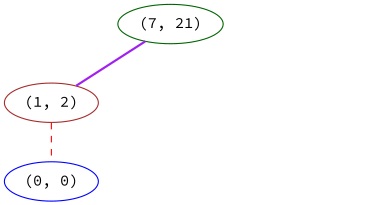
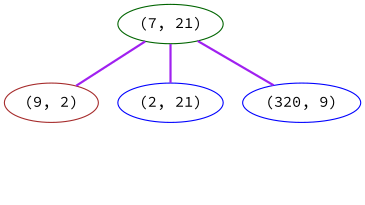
node "(1, 2)": label "(1, 2)" -> "(9, 2)"
node "(2, 21)": added
node "(320, 9)": added
node "(0, 0)": removed
